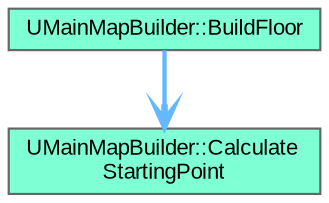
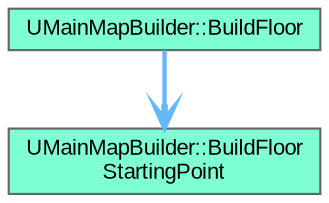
node "UMainMapBuilder::Calculate StartingPoint": label "UMainMapBuilder::Calculate StartingPoint" -> "UMainMapBuilder::BuildFloor StartingPoint"
